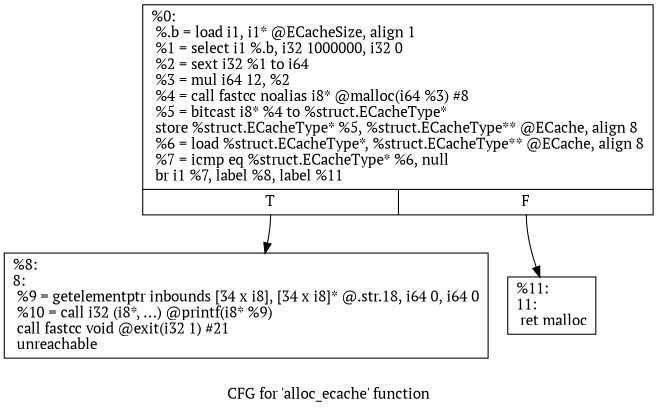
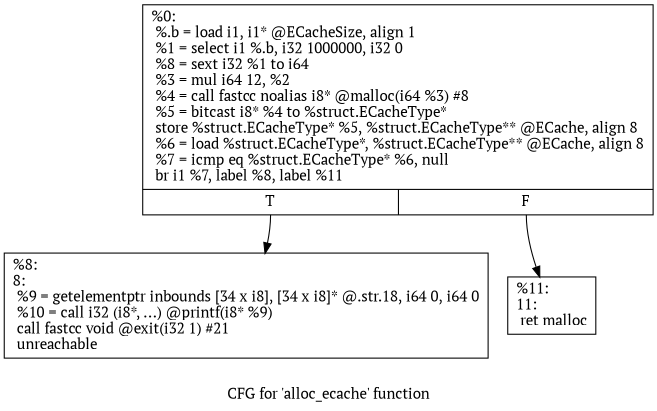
node "%0:": text "%2 = sext i32 %1 to i64" -> "%8 = sext i32 %1 to i64"
